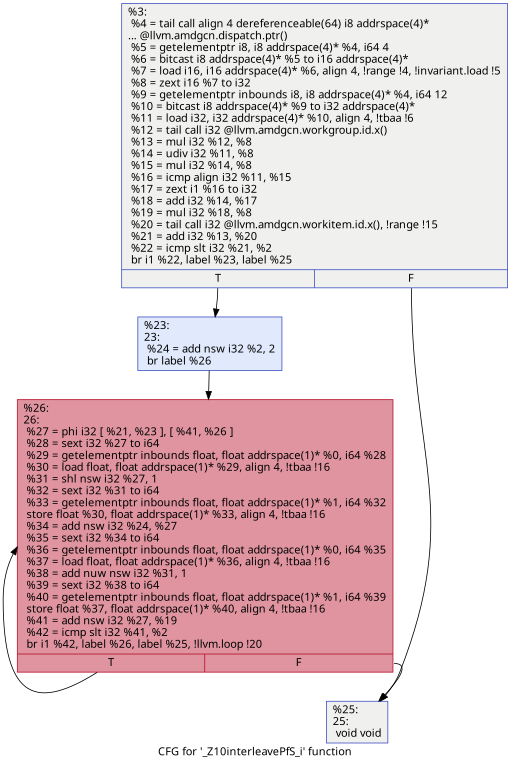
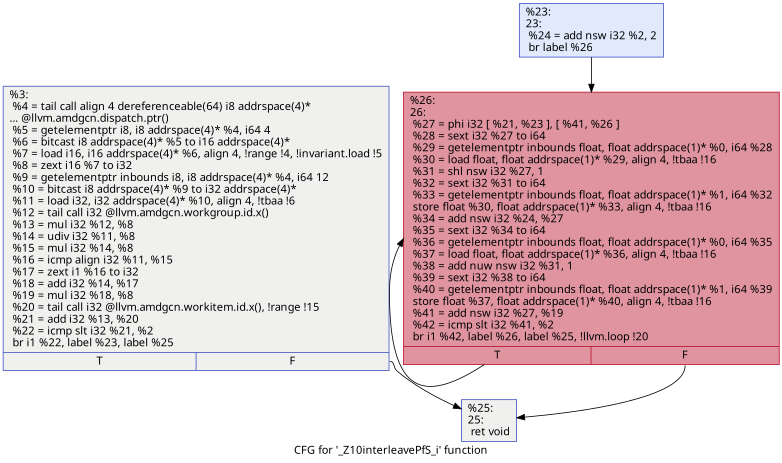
edge "%3:" -> "%23:": removed
node "%25:": text "void void" -> "ret void"
